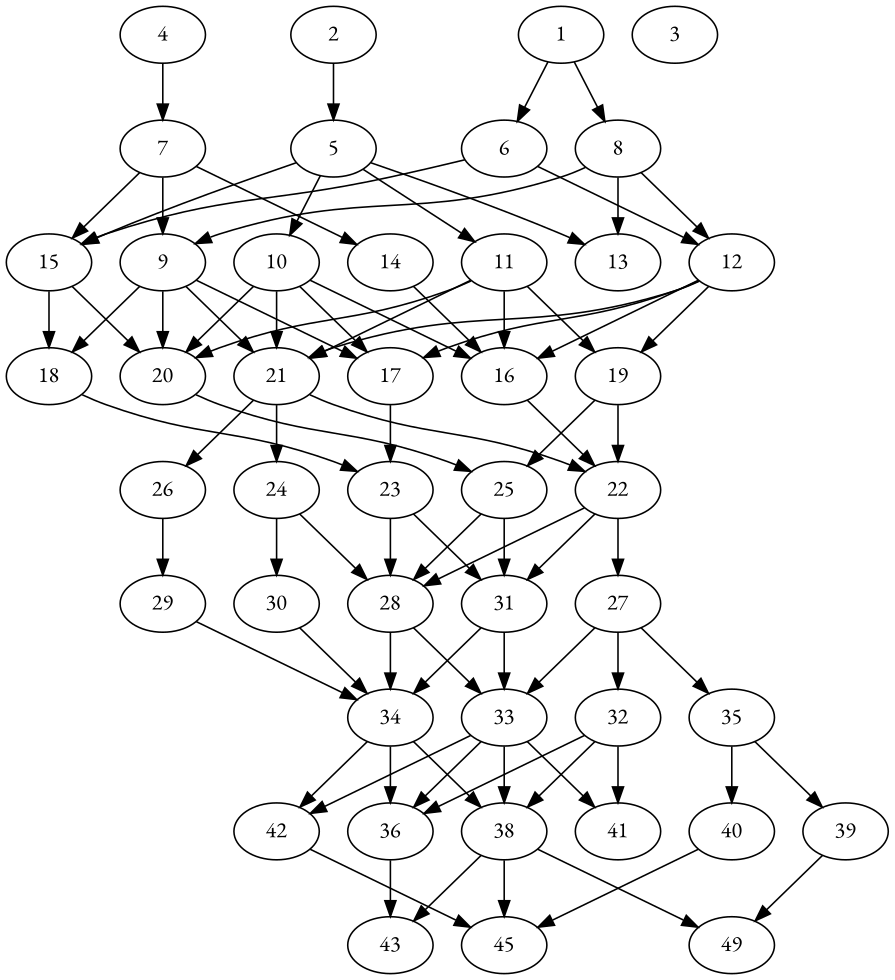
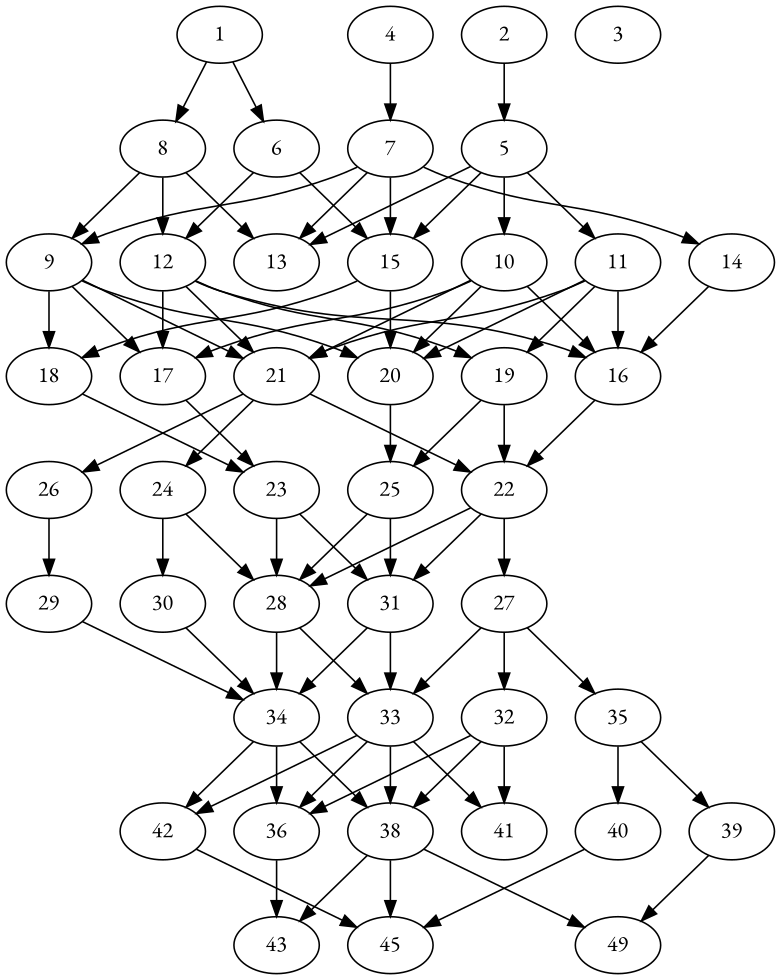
edge "7" -> "13": added
